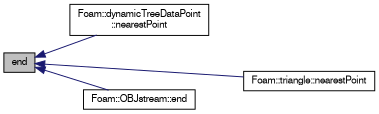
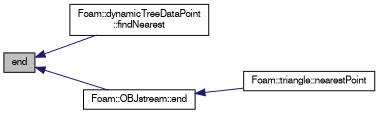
node "Foam::dynamicTreeDataPoint ::nearestPoint": label "Foam::dynamicTreeDataPoint ::nearestPoint" -> "Foam::dynamicTreeDataPoint ::findNearest"
edge "Foam::triangle::nearestPoint" -> "end": now "Foam::triangle::nearestPoint" -> "Foam::OBJstream::end"
